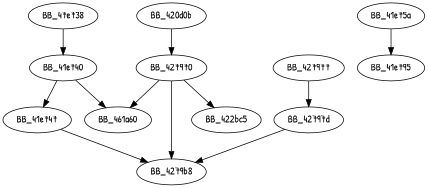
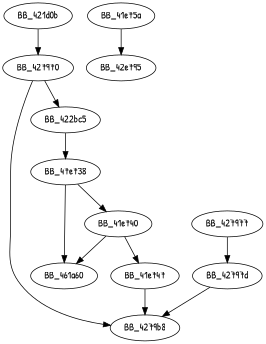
node "BB_420d0b": label "BB_420d0b" -> "BB_421d0b"
node "BB_41e795": label "BB_41e795" -> "BB_42e795"
edge "BB_427970" -> "BB_461a60": now "BB_47e738" -> "BB_461a60"
edge "BB_422bc5" -> "BB_47e738": added
